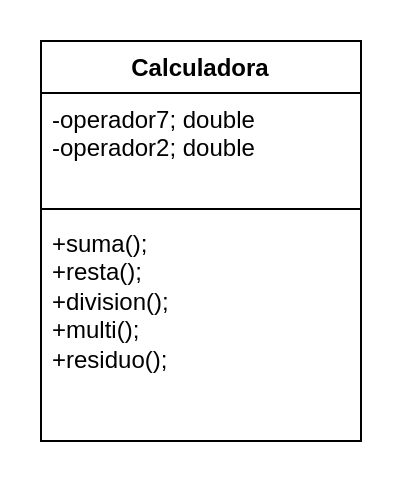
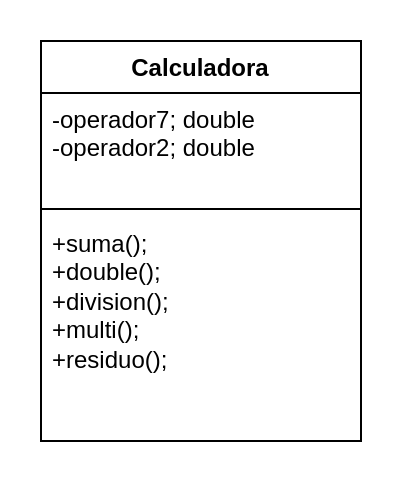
node "+suma(); +resta(); +division(); +multi(); +residuo();": label "+suma(); +resta(); +division(); +multi(); +residuo();" -> "+suma(); +double(); +division(); +multi(); +residuo();"
